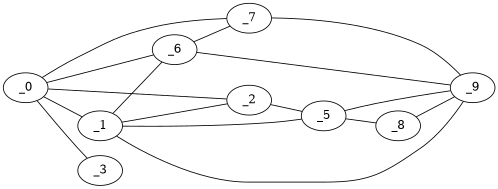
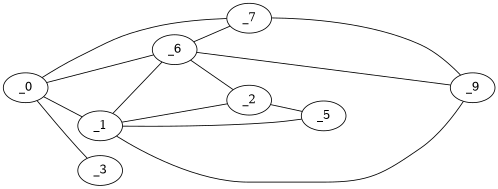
edge "_0" -- "_2": now "_6" -- "_2"
edge "_9" -- "_5": removed
node "_8": removed
